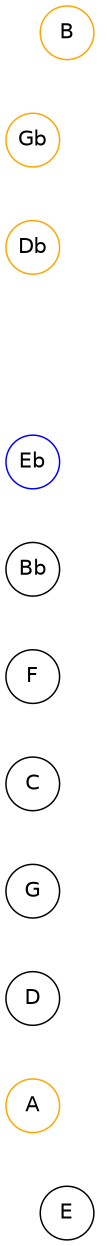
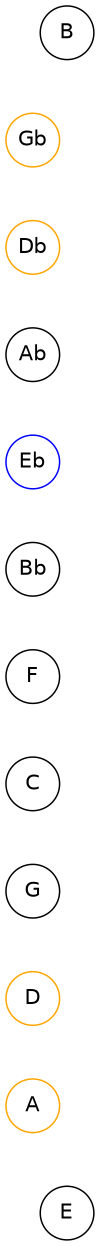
node "B": color orange -> black
node "Ab": added
node "D": color black -> orange
